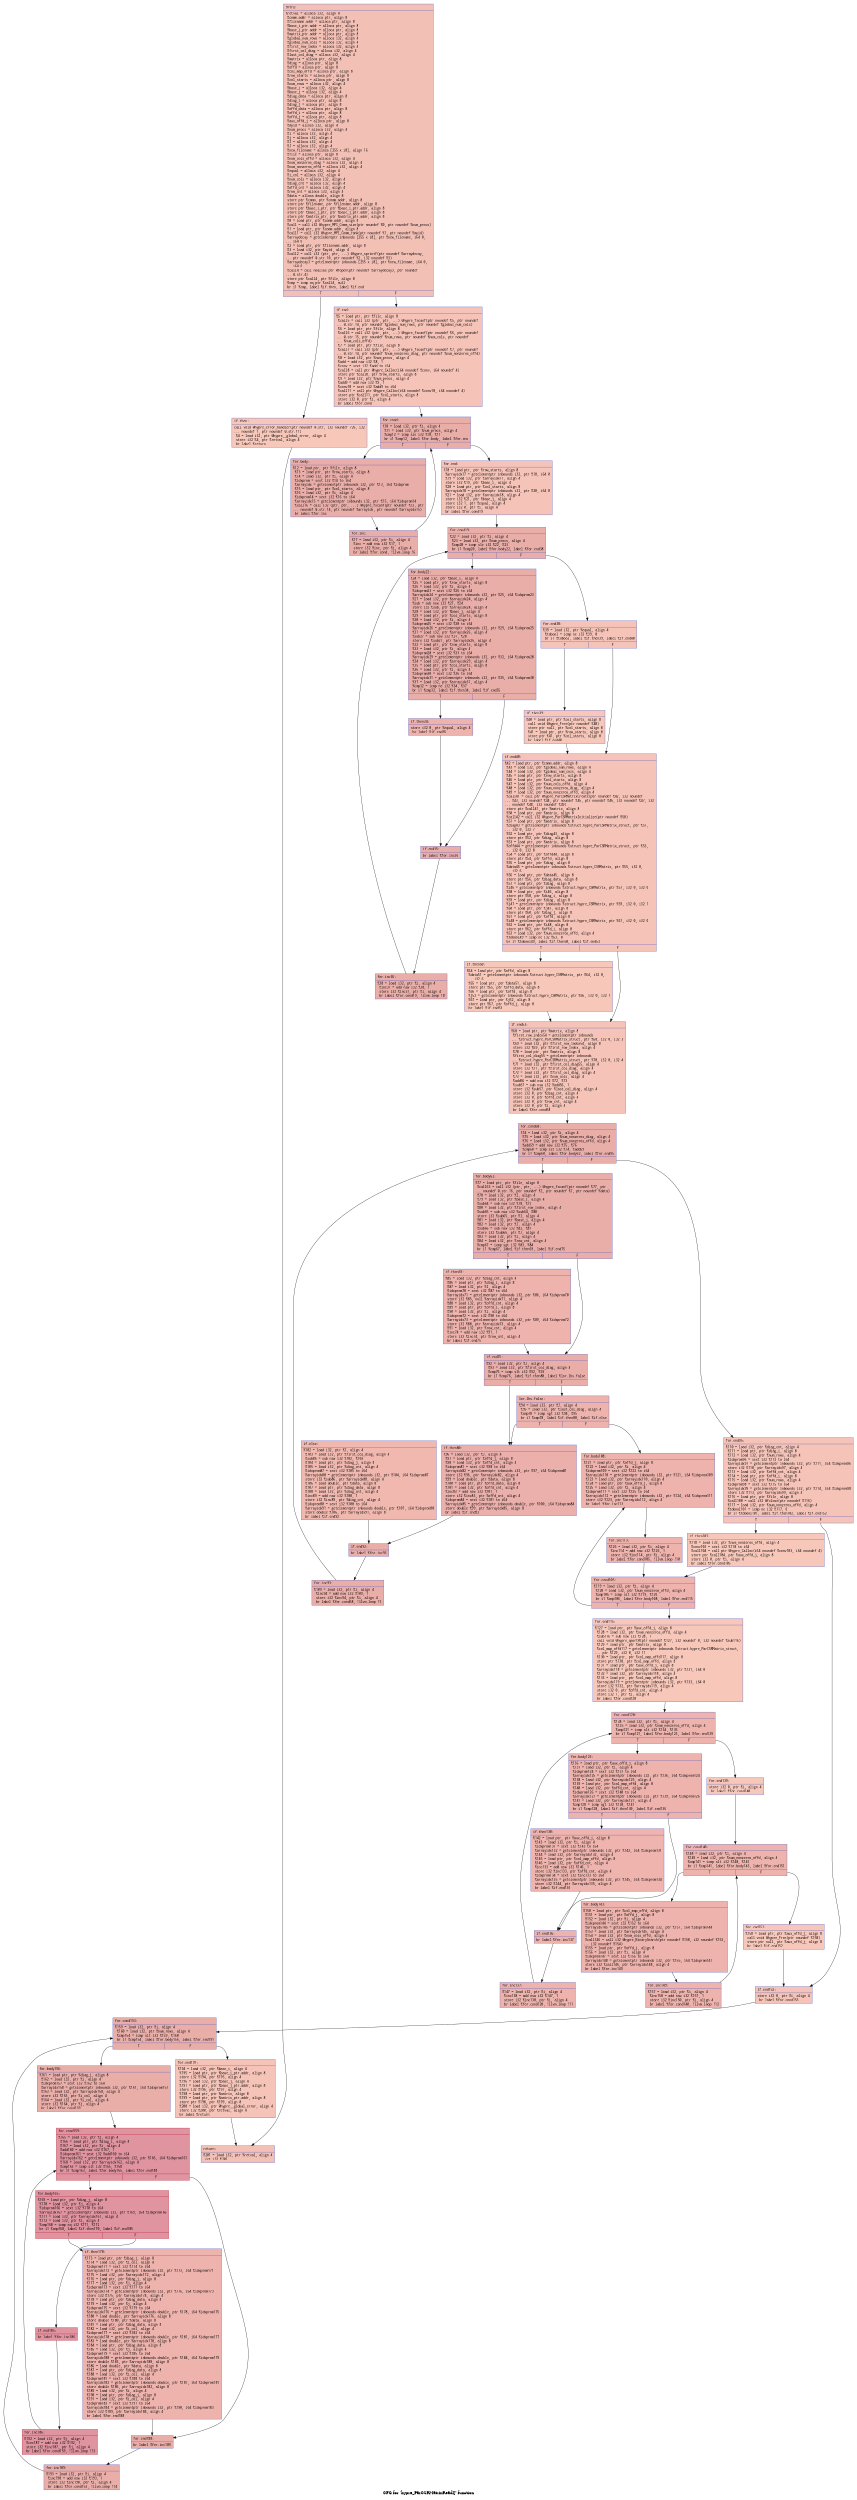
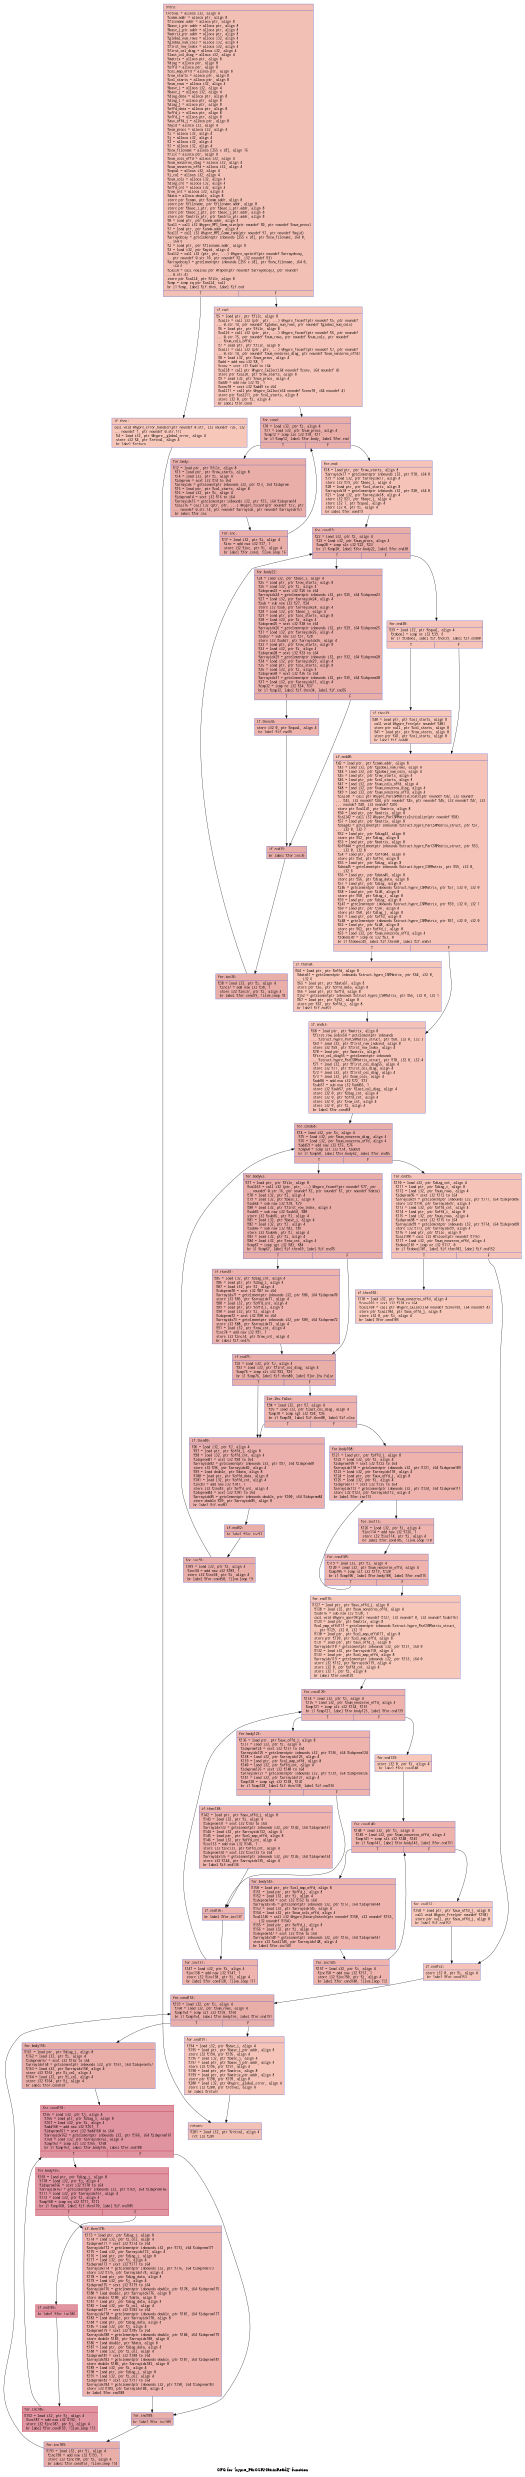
node "if.then69:": text "store i32 %85, null %arrayidx71, align 4" -> "store i32 %85, ptr %arrayidx71, align 4"
node "if.else:": removed
edge "if.then102:" -> "for.cond105:": removed
